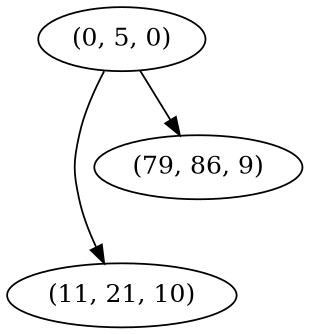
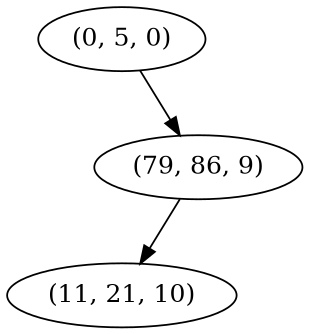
edge "(0, 5, 0)" -> "(11, 21, 10)": now "(79, 86, 9)" -> "(11, 21, 10)"
